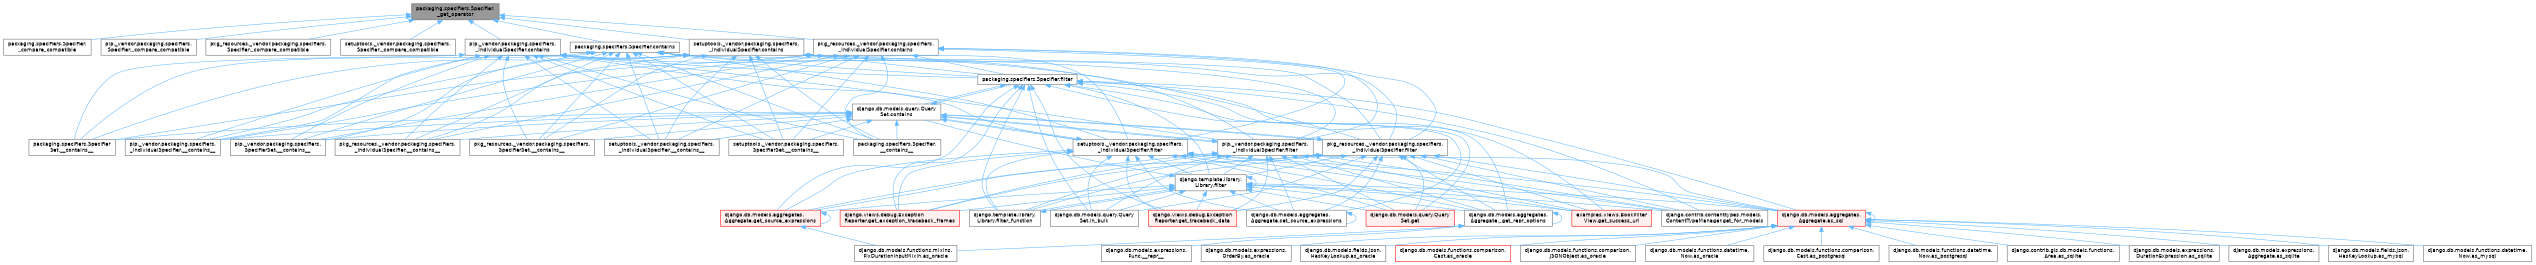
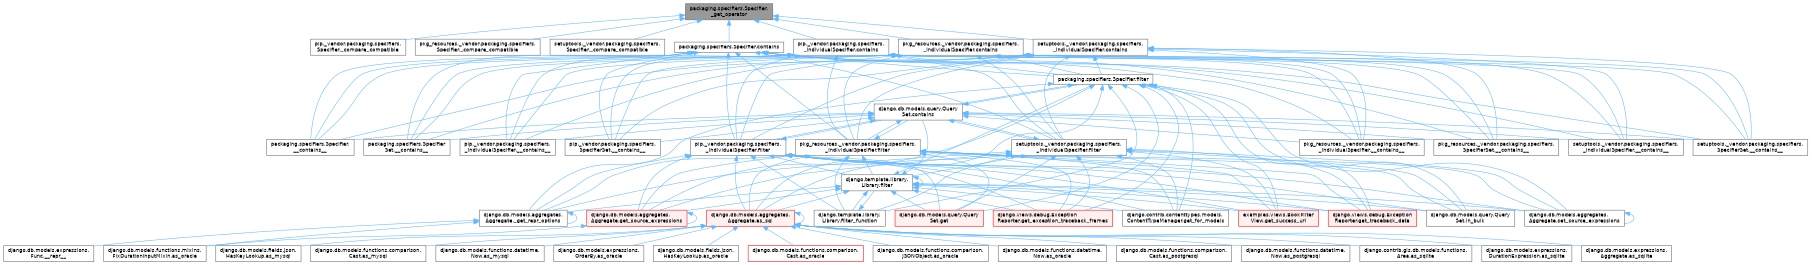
node "packaging.specifiers.Specifier. _compare_compatible": removed
edge "django.template.library. Library.filter" -> "packaging.specifiers.Specifier.filter": reversed
node "django.db.models.functions.comparison. Cast.as_mysql": added
